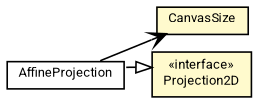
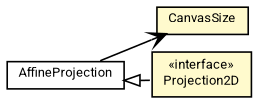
edge "AffineProjection" -> "Projection2D": reversed
